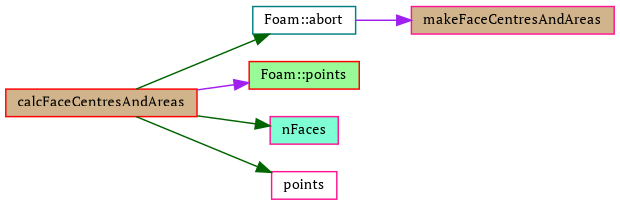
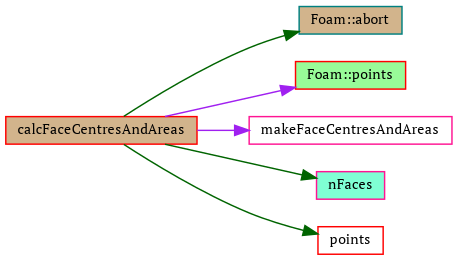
node "Foam::abort": fillcolor white -> tan
edge "Foam::abort" -> "makeFaceCentresAndAreas": now "calcFaceCentresAndAreas" -> "makeFaceCentresAndAreas"
node "makeFaceCentresAndAreas": fillcolor tan -> white
node "points": color deeppink -> red
